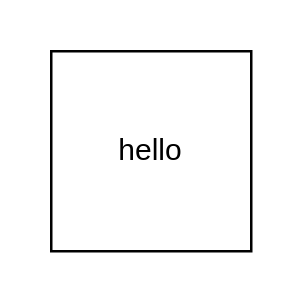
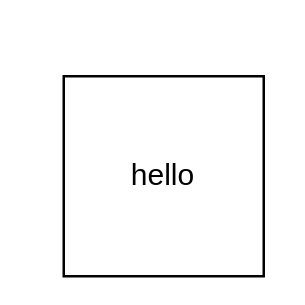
node "hello": moved (151, 151) -> (164, 176)
